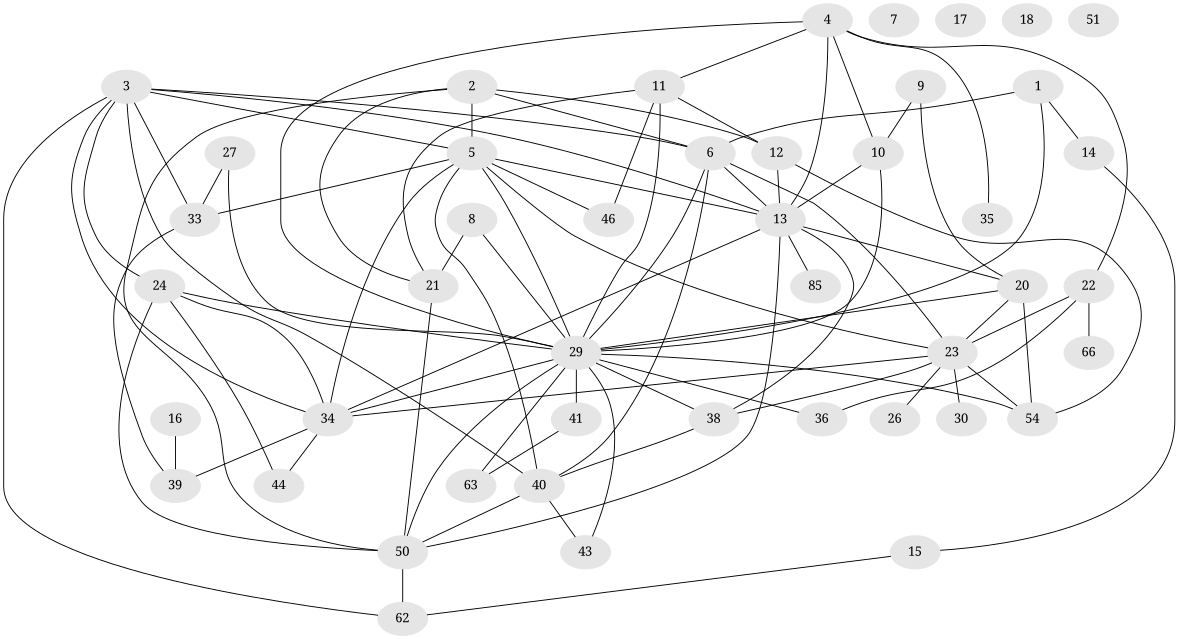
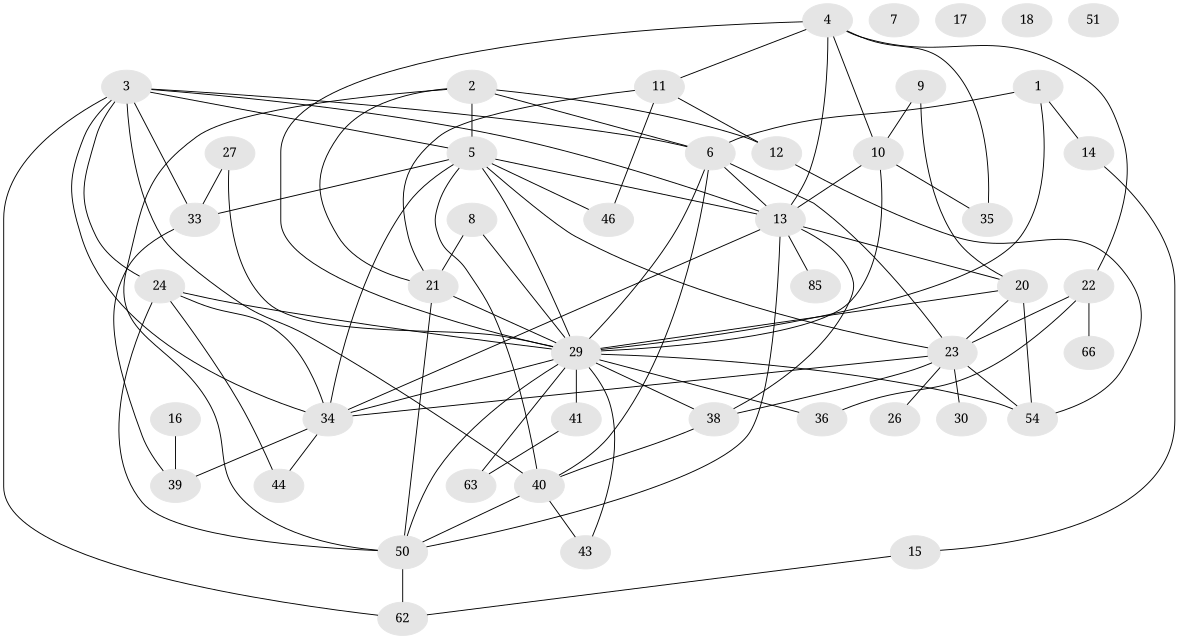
edge "12" -- "13": removed
edge "10" -- "35": added
edge "11" -- "29": now "21" -- "29"
